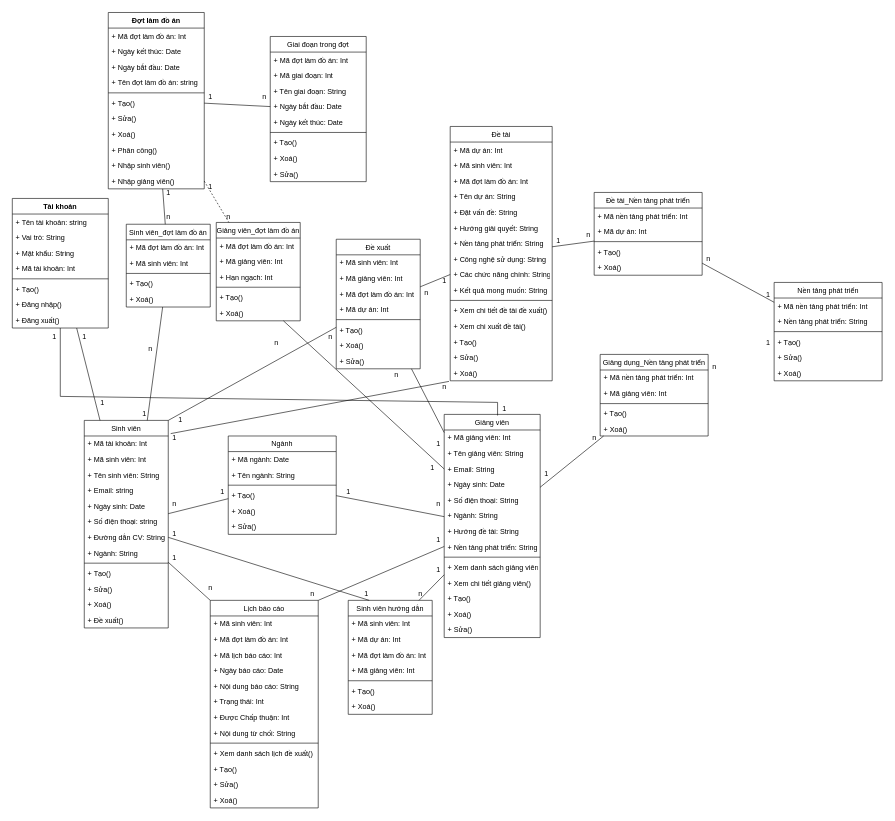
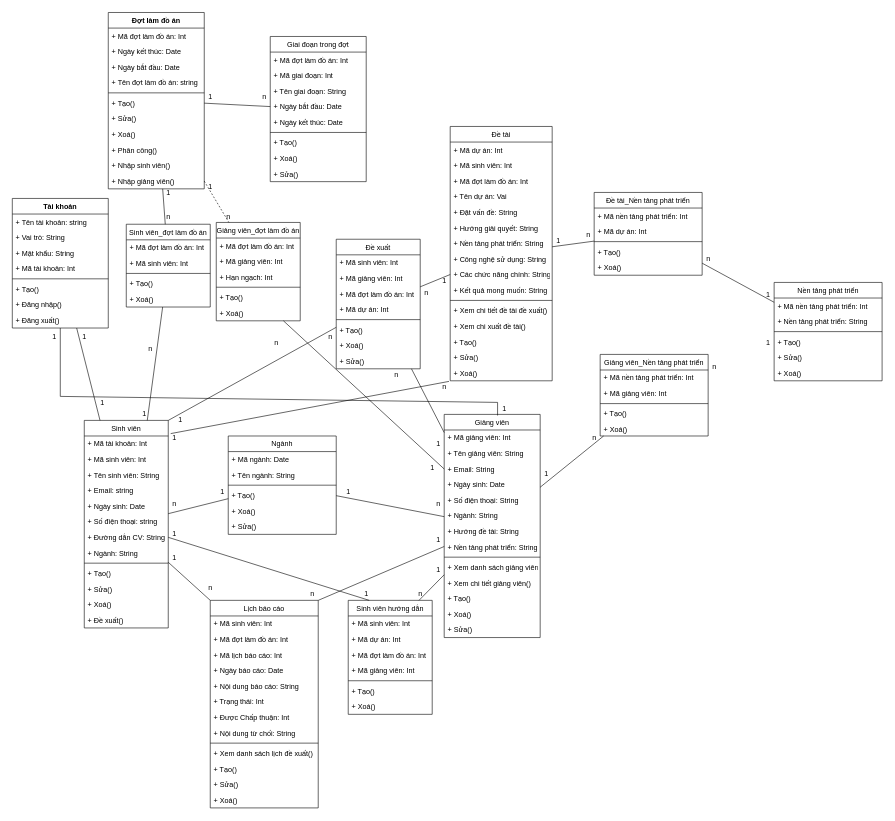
node "+ Tên dự án: String": label "+ Tên dự án: String" -> "+ Tên dự án: Vai"
node "Giảng dụng_Nền tảng phát triển": label "Giảng dụng_Nền tảng phát triển" -> "Giảng viên_Nền tảng phát triển"
